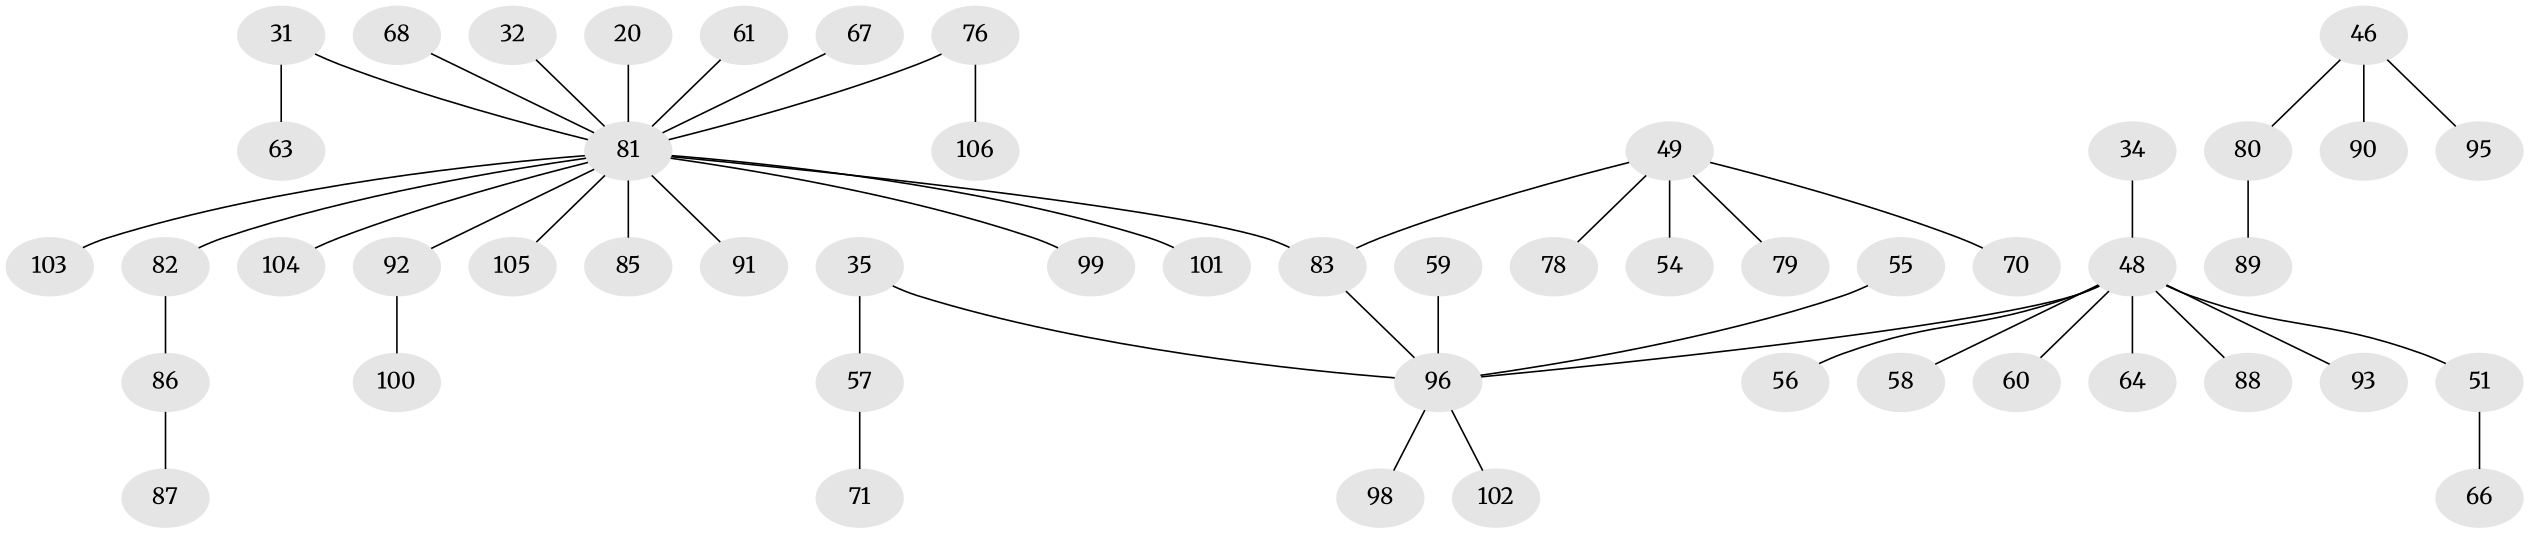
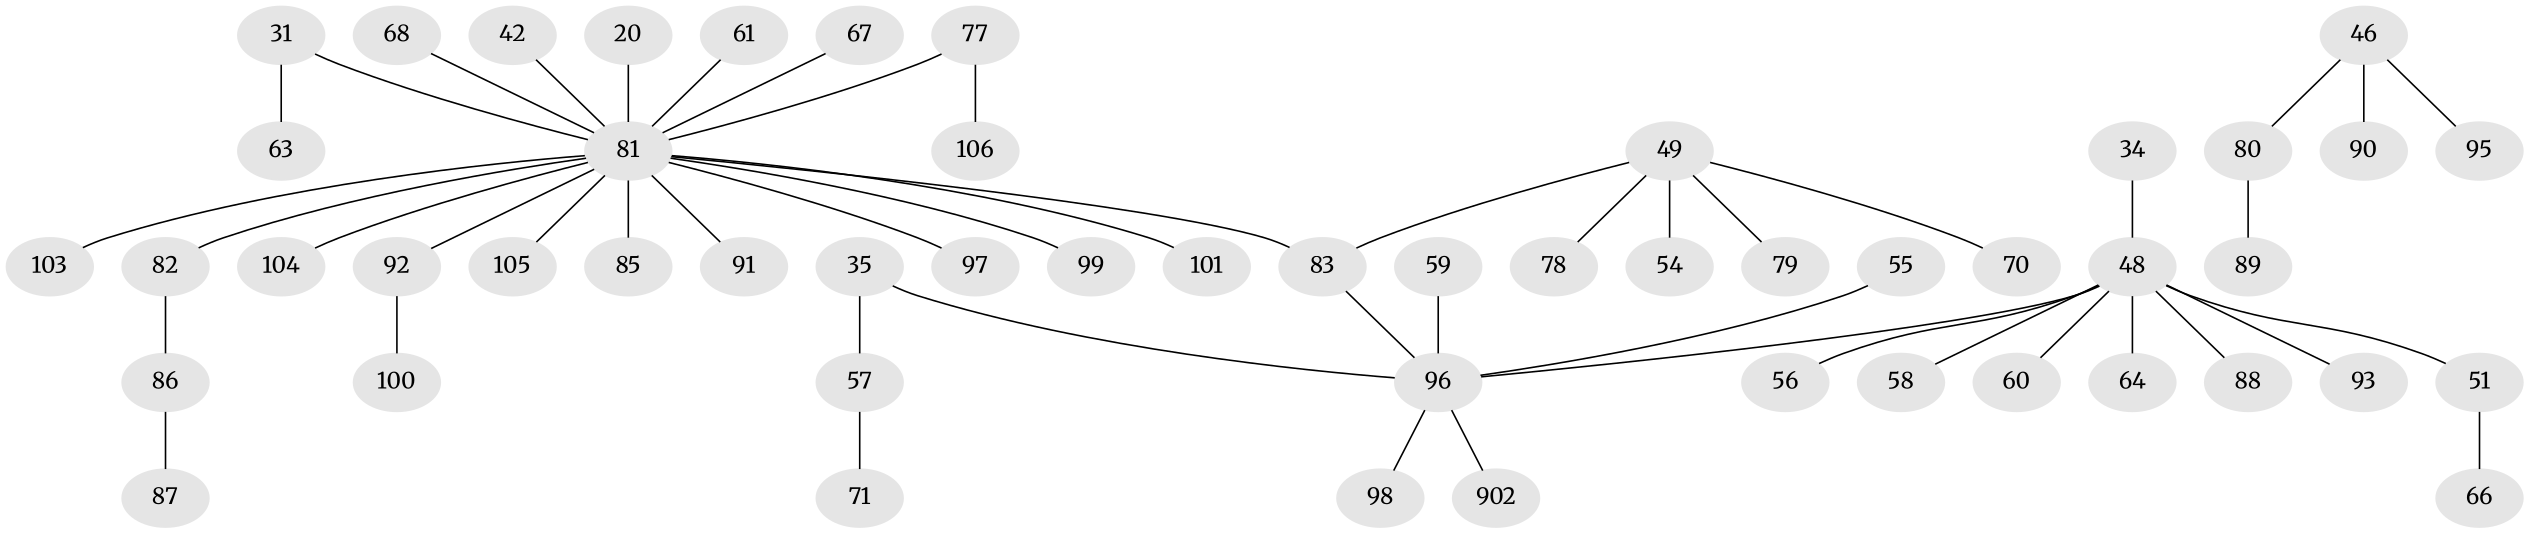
node "32": label "32" -> "42"
node "76": label "76" -> "77"
node "97": added
node "102": label "102" -> "902"
